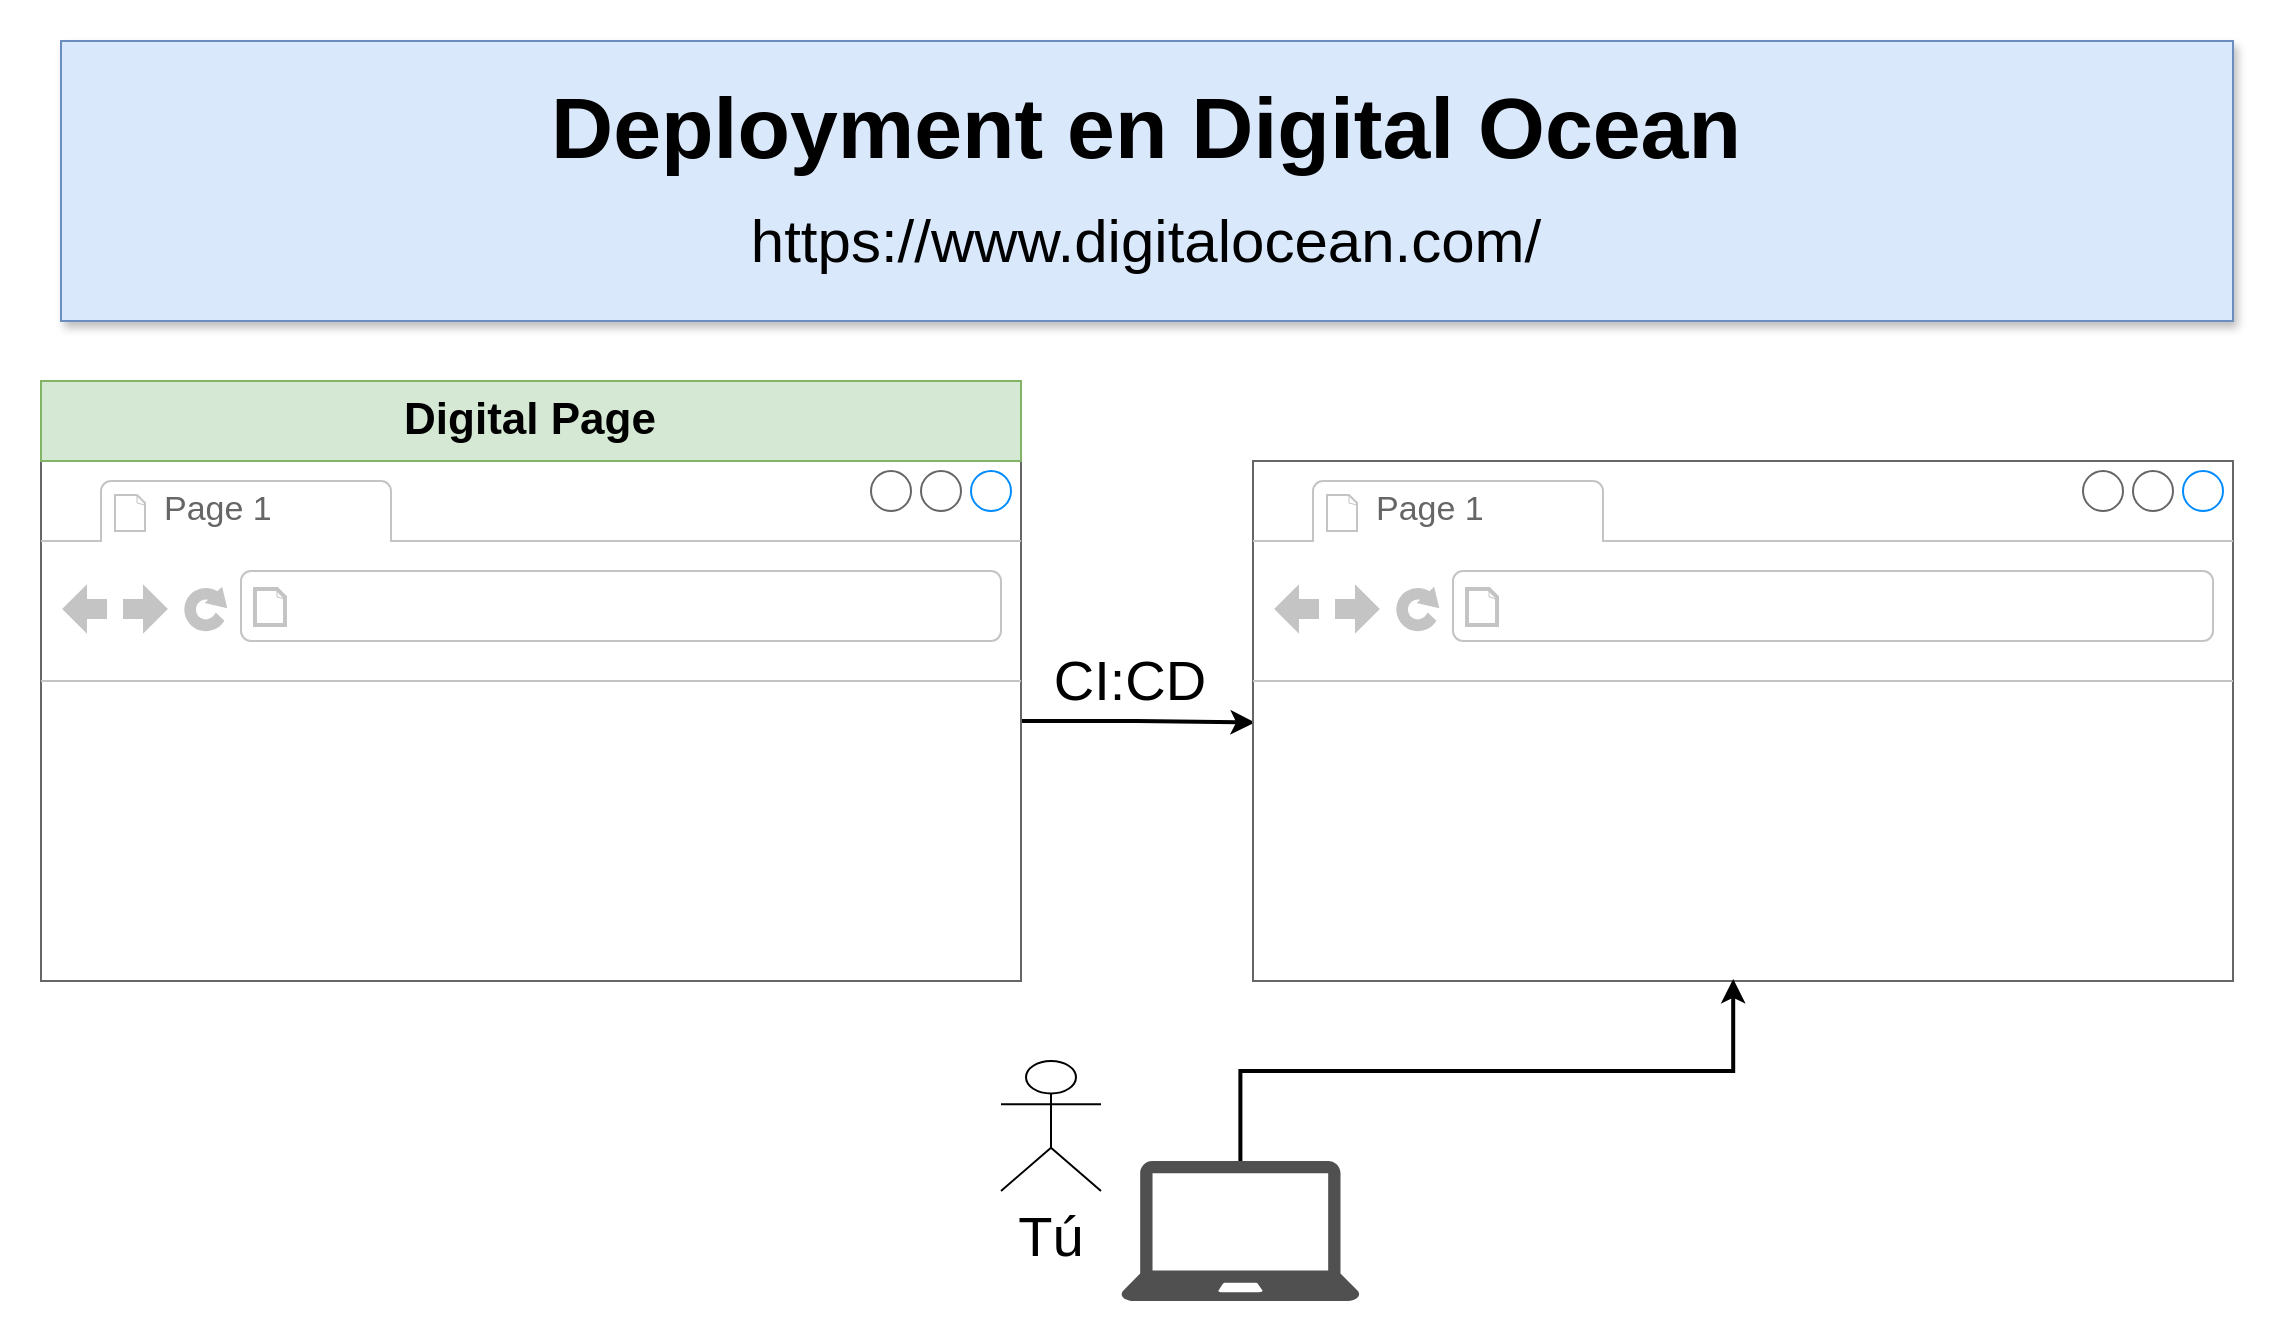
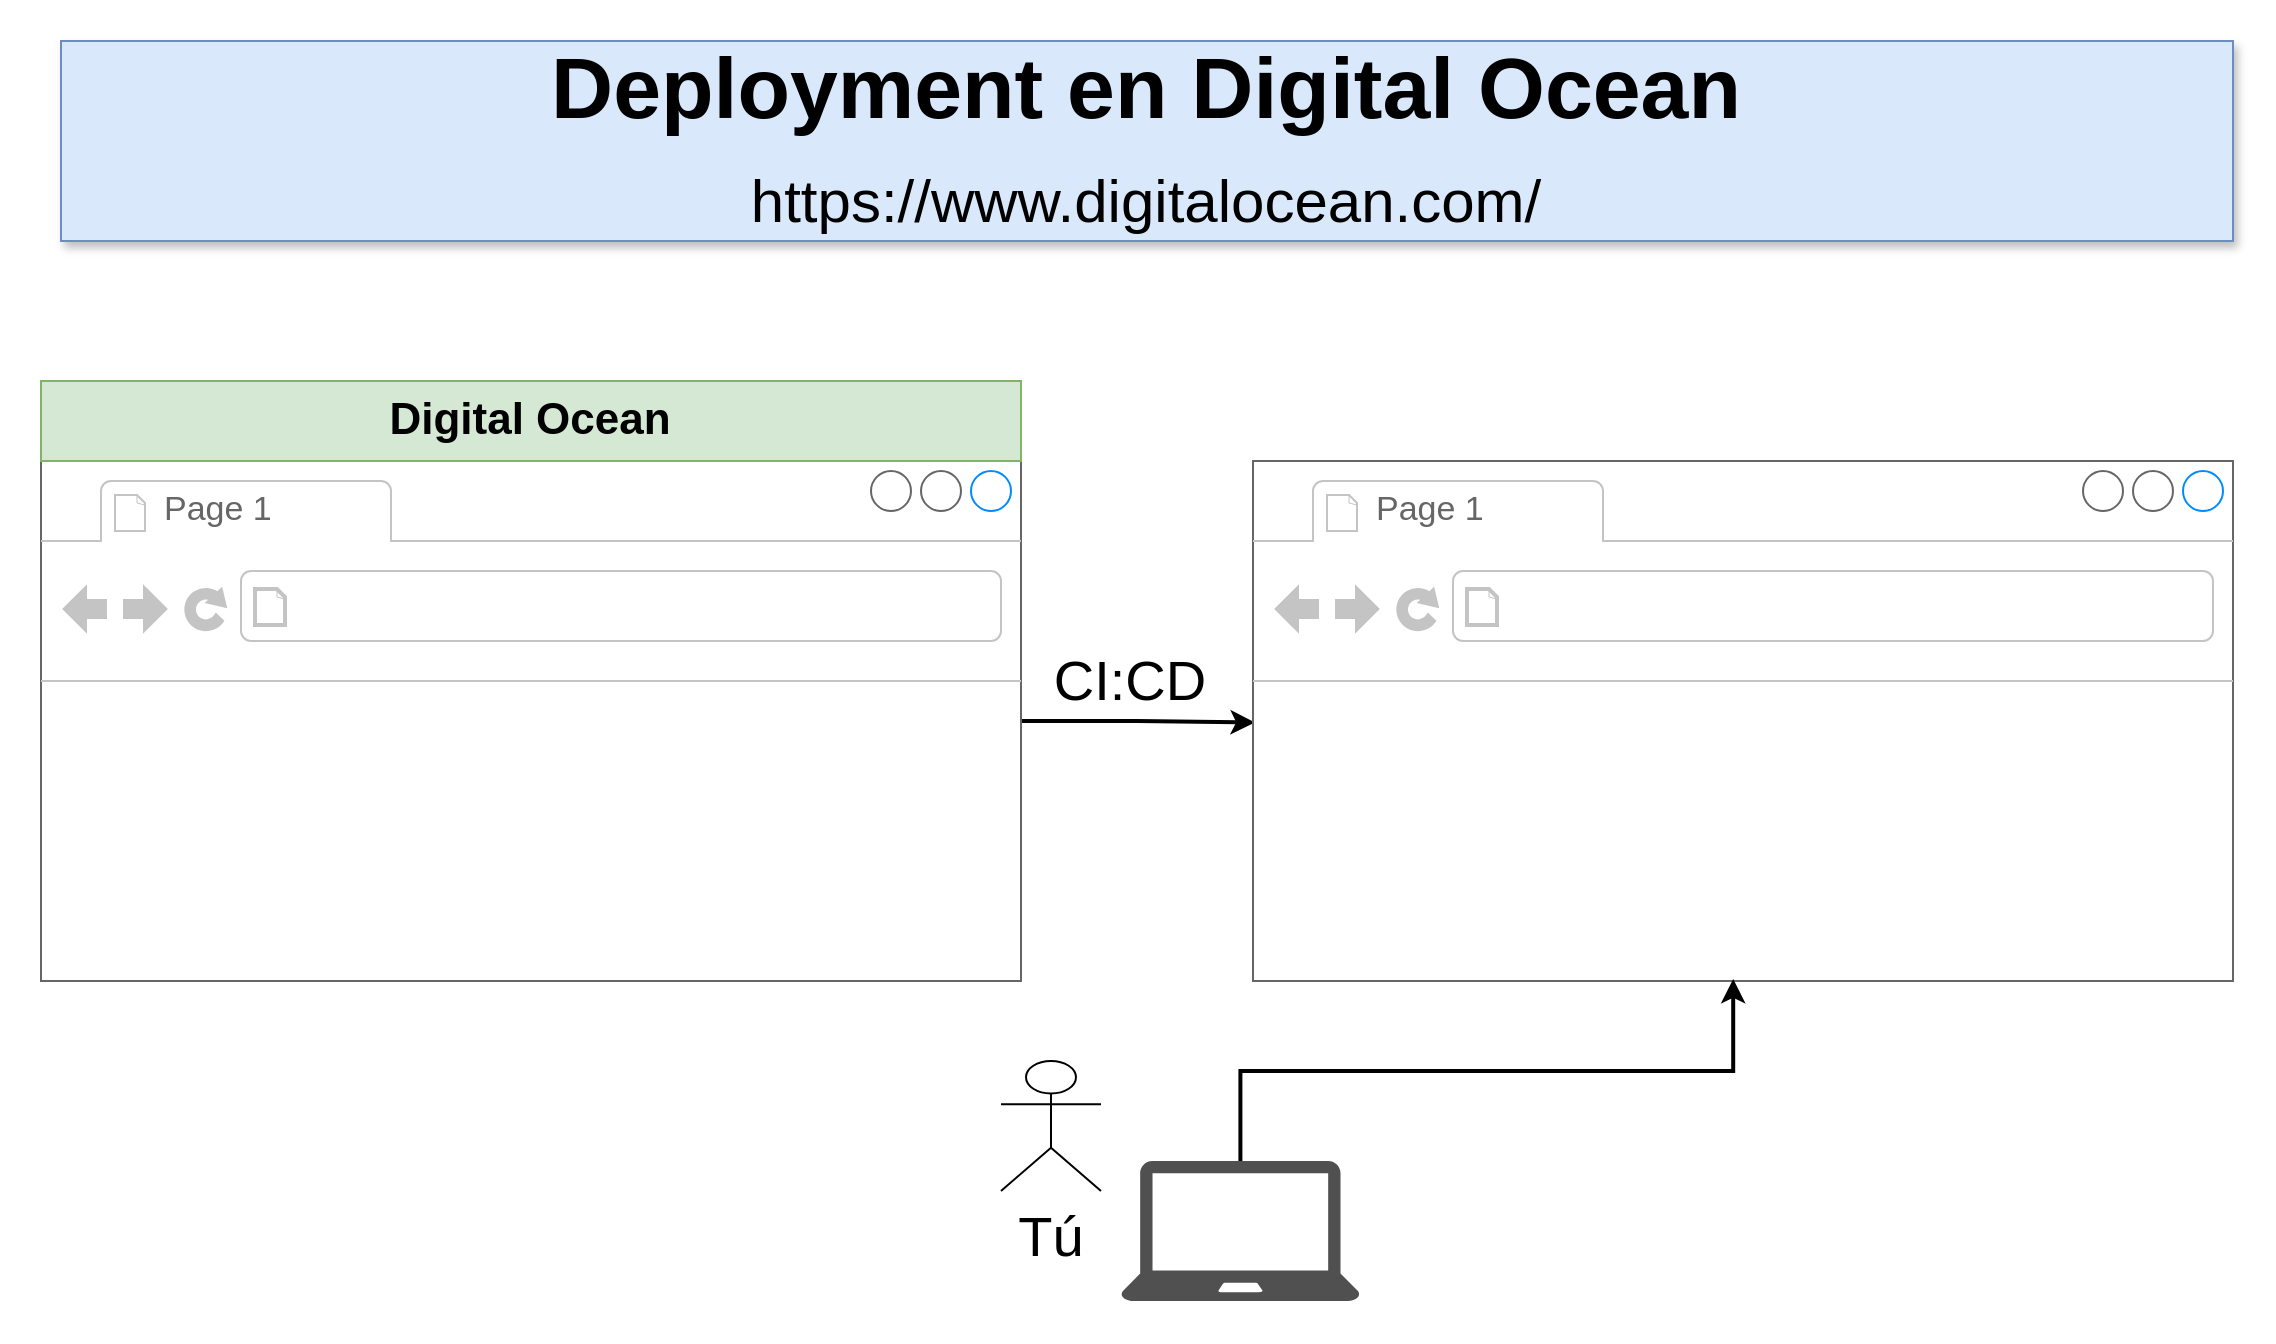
node "Deployment en Digital Ocean https://www.digitalocean.com/": size 2172x280 -> 2172x200
node "Digital Page": label "Digital Page" -> "Digital Ocean"
